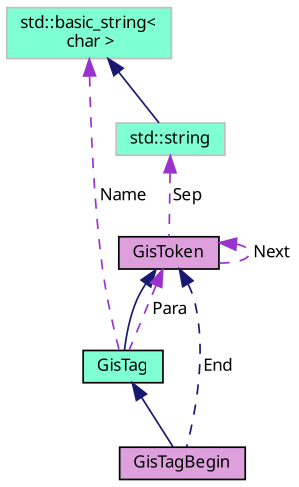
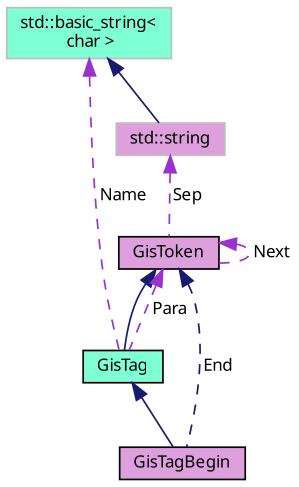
node "std::string": fillcolor aquamarine -> plum
